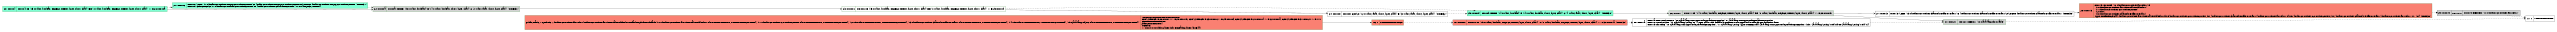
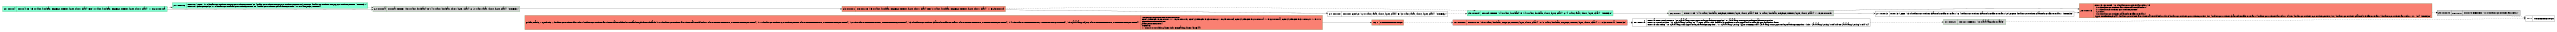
node "23: 0x000c": fillcolor white -> salmon
edge "26: 0x0011" -> "31: 0x0021": now "26: 0x0011" -> "28: 0x0015"
node "17: ?": text "MTH_EXIT_ARITH" -> "MTH_EXIT_BLOCK"
